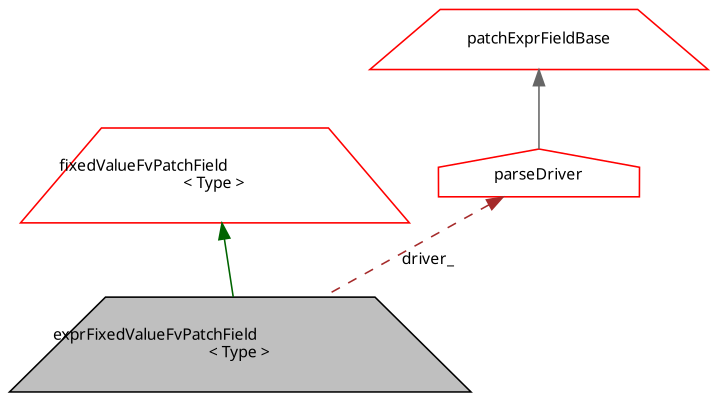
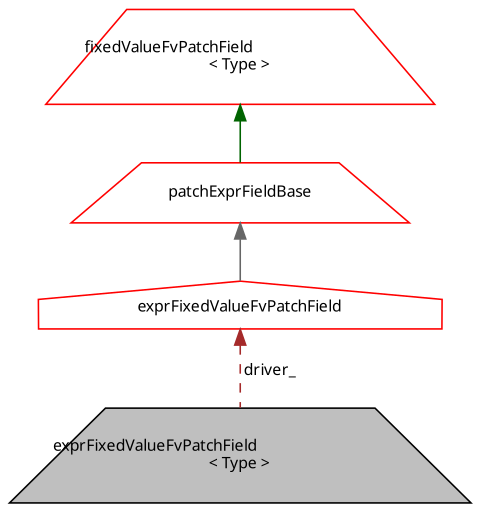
node "parseDriver": label "parseDriver" -> "exprFixedValueFvPatchField"
edge "exprFixedValueFvPatchField < Type >" -> "fixedValueFvPatchField < Type >": now "patchExprFieldBase" -> "fixedValueFvPatchField < Type >"
